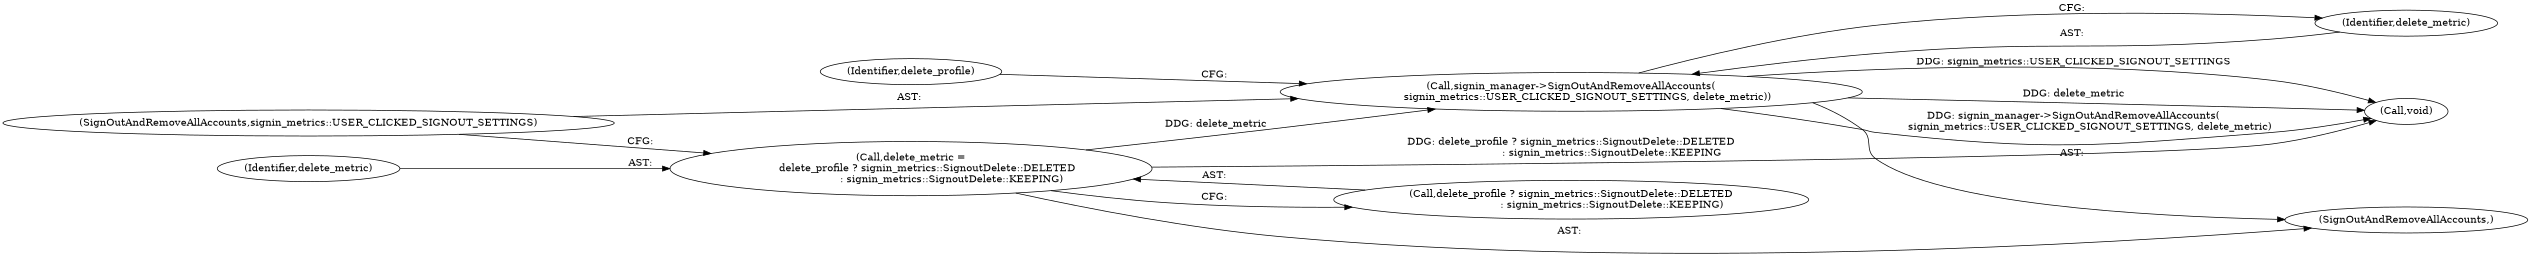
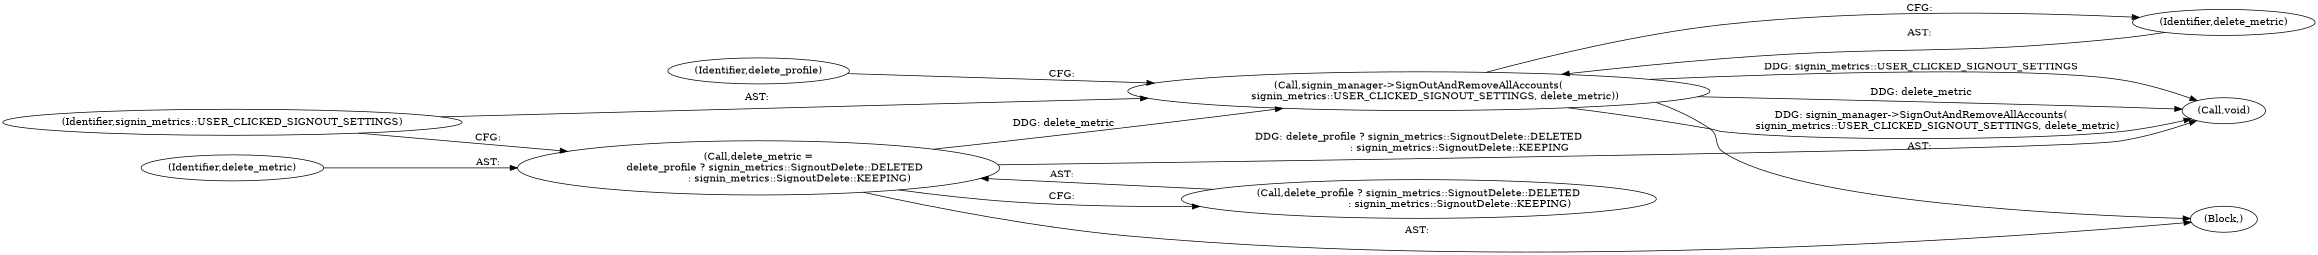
node "(SignOutAndRemoveAllAccounts,signin_metrics::USER_CLICKED_SIGNOUT_SETTINGS)": label "(SignOutAndRemoveAllAccounts,signin_metrics::USER_CLICKED_SIGNOUT_SETTINGS)" -> "(Identifier,signin_metrics::USER_CLICKED_SIGNOUT_SETTINGS)"
node "(SignOutAndRemoveAllAccounts,)": label "(SignOutAndRemoveAllAccounts,)" -> "(Block,)"
